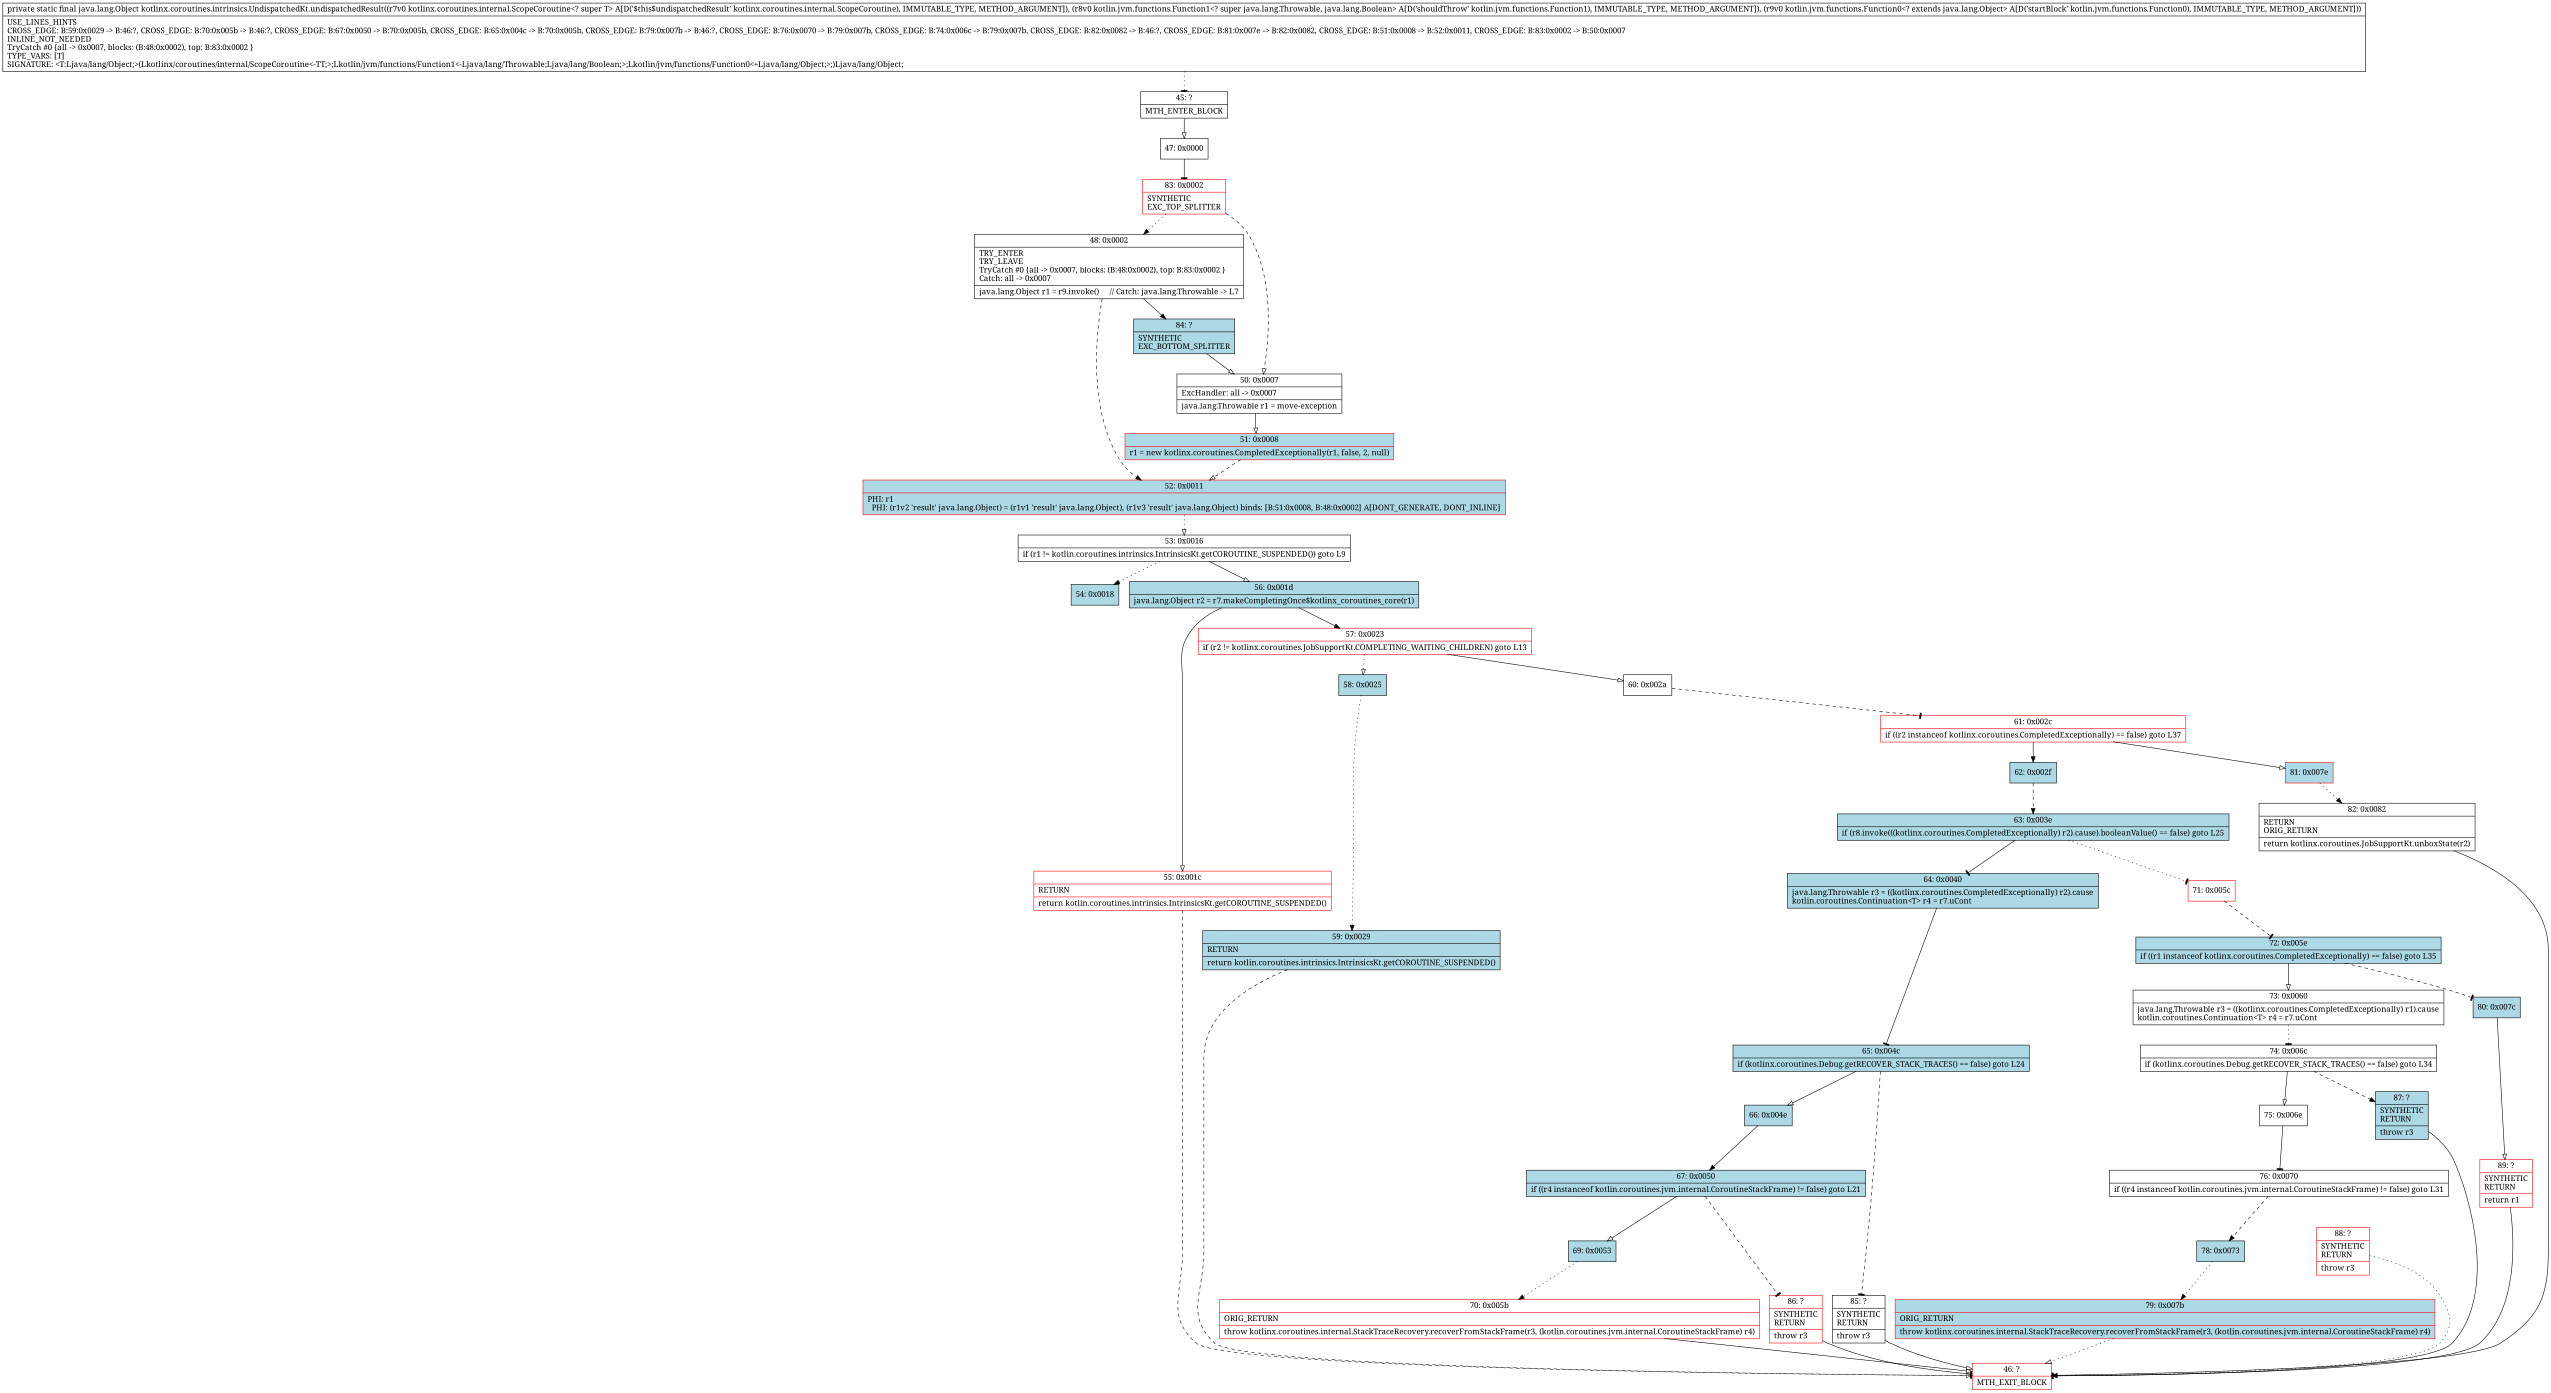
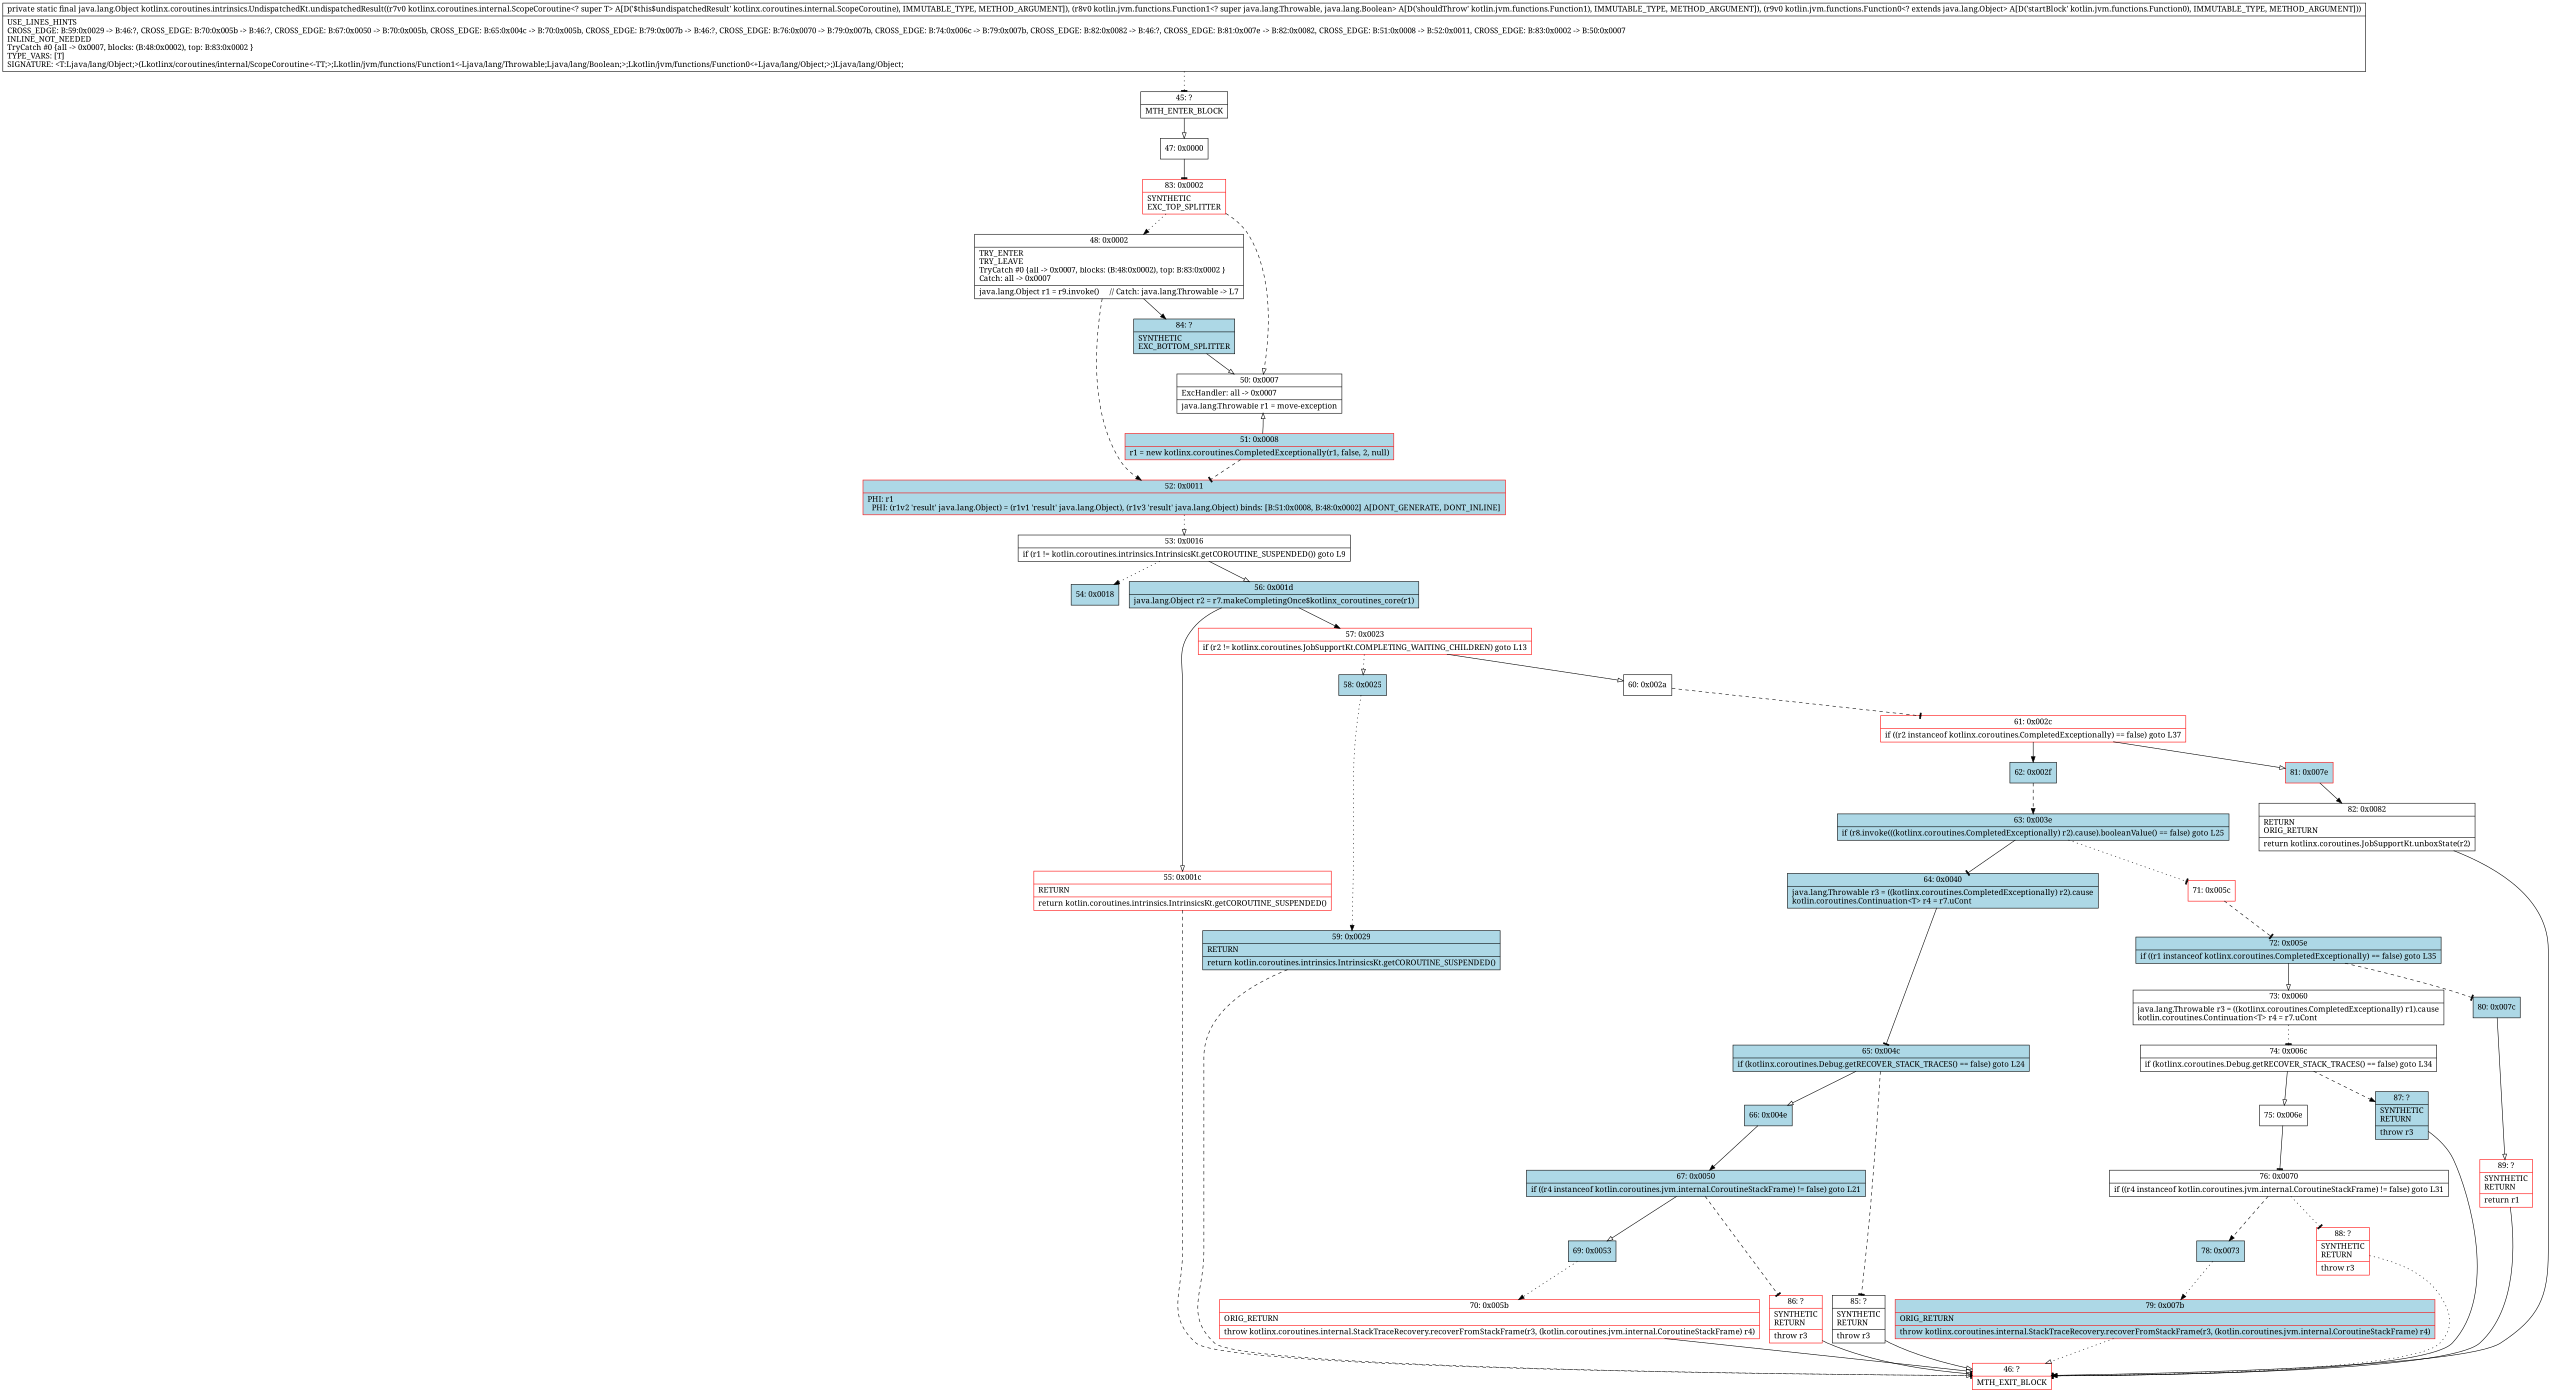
edge "50: 0x0007" -> "51: 0x0008": reversed
edge "51: 0x0008" -> "52: 0x0011": arrowhead onormal -> tee
edge "81: 0x007e" -> "82: 0x0082": style dotted -> solid
edge "76: 0x0070" -> "88: ?": added
